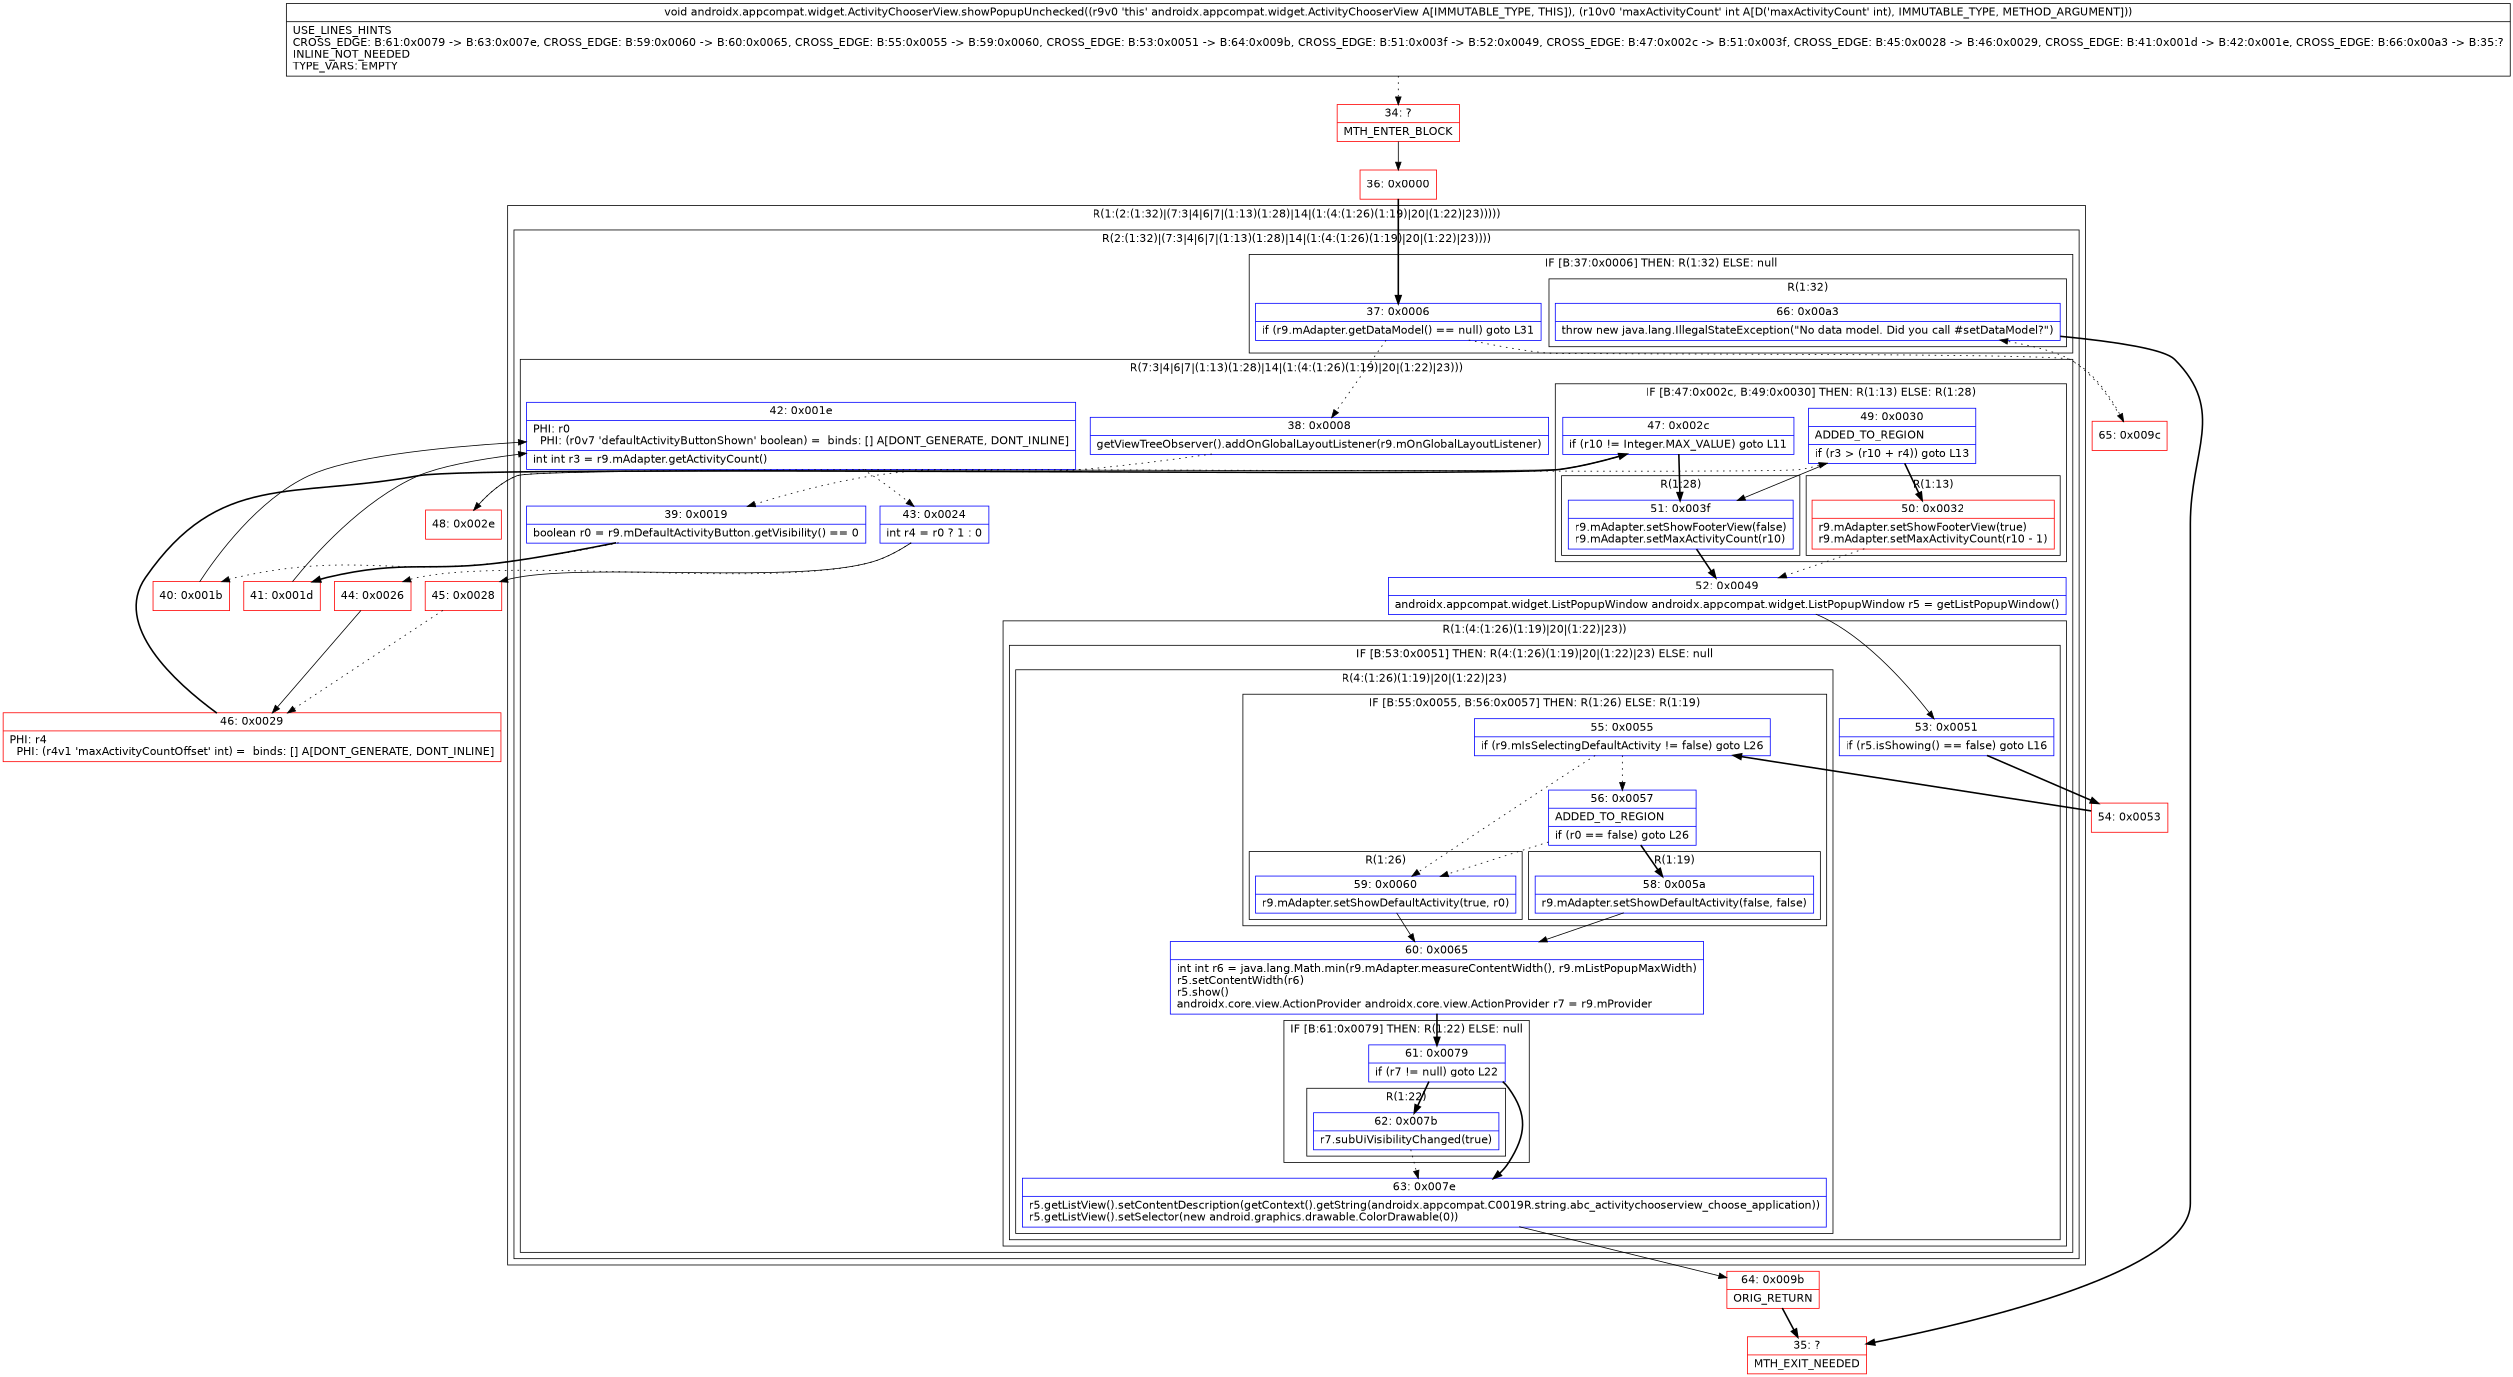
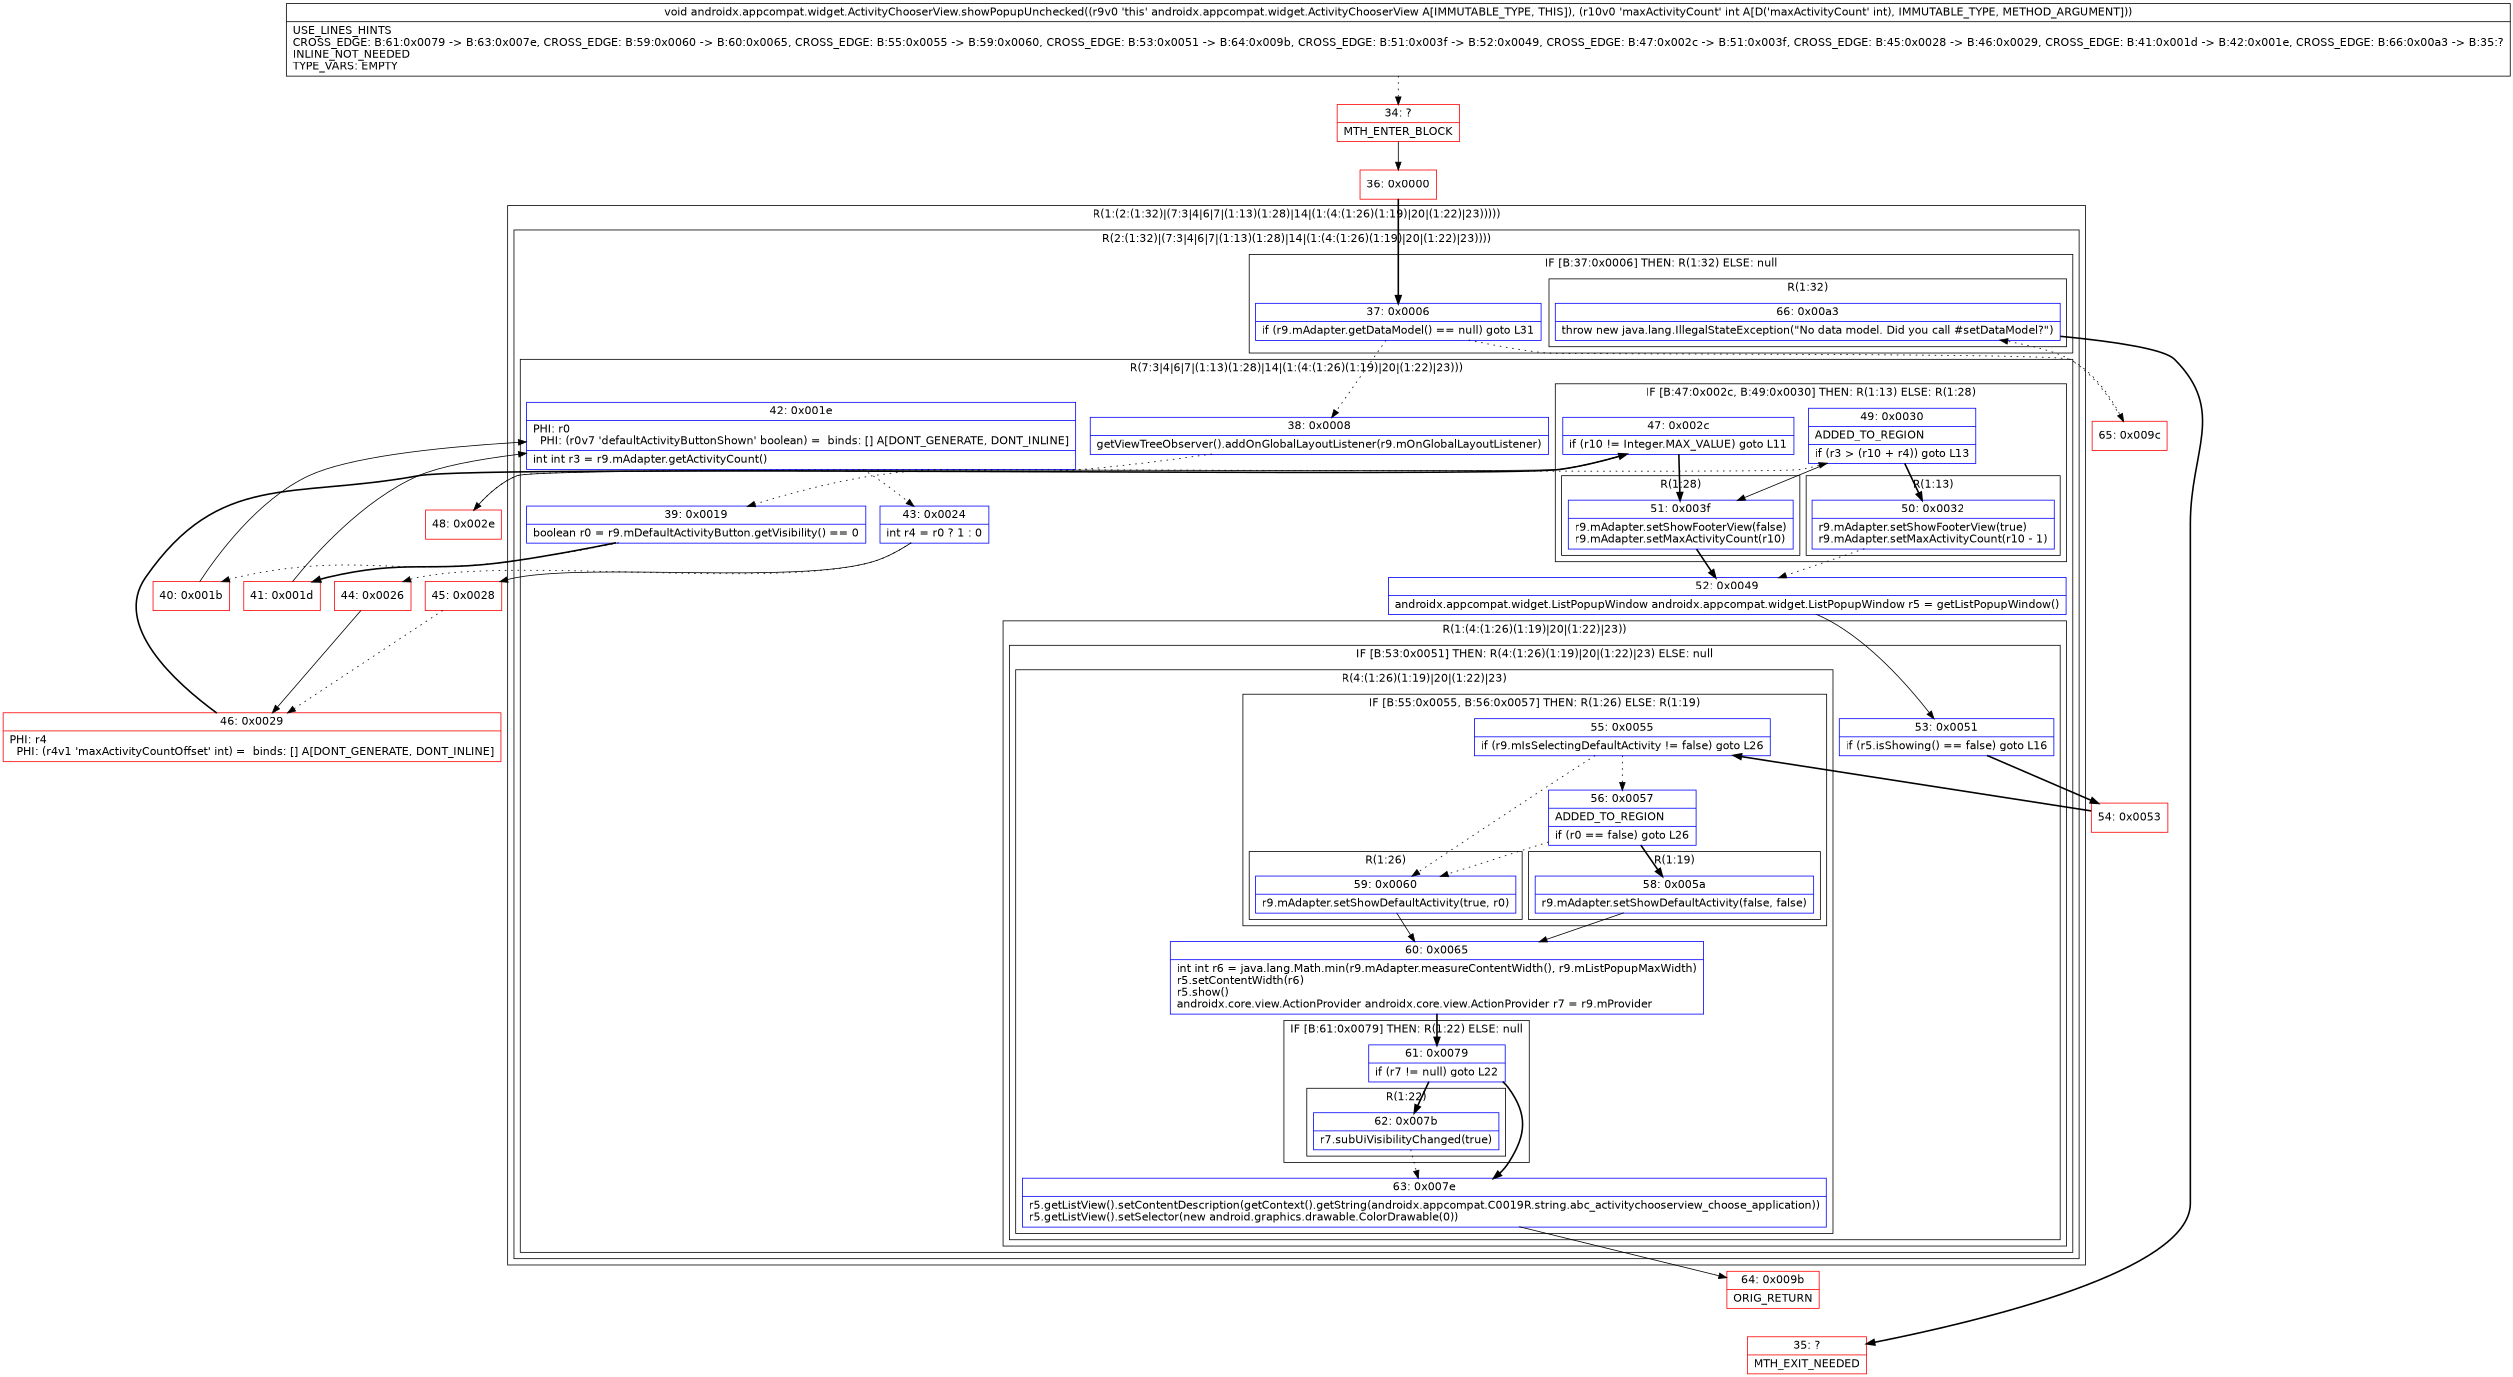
node "50: 0x0032": color red -> blue
edge "64: 0x009b" -> "35: ?": removed
